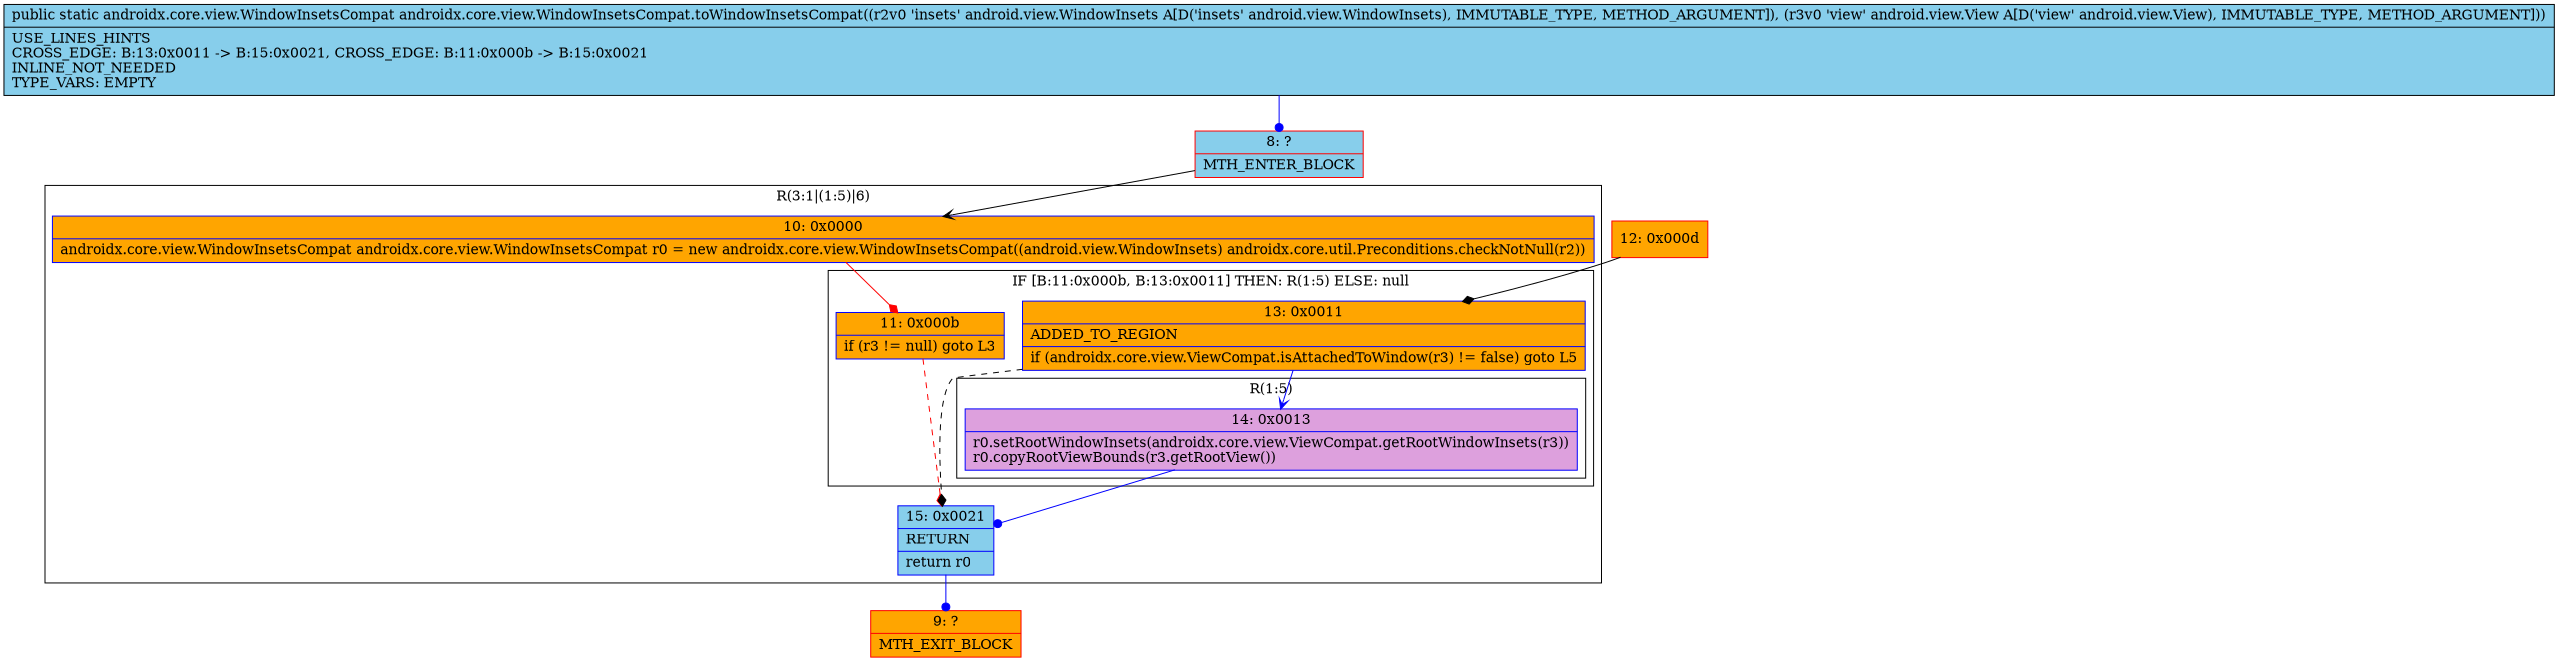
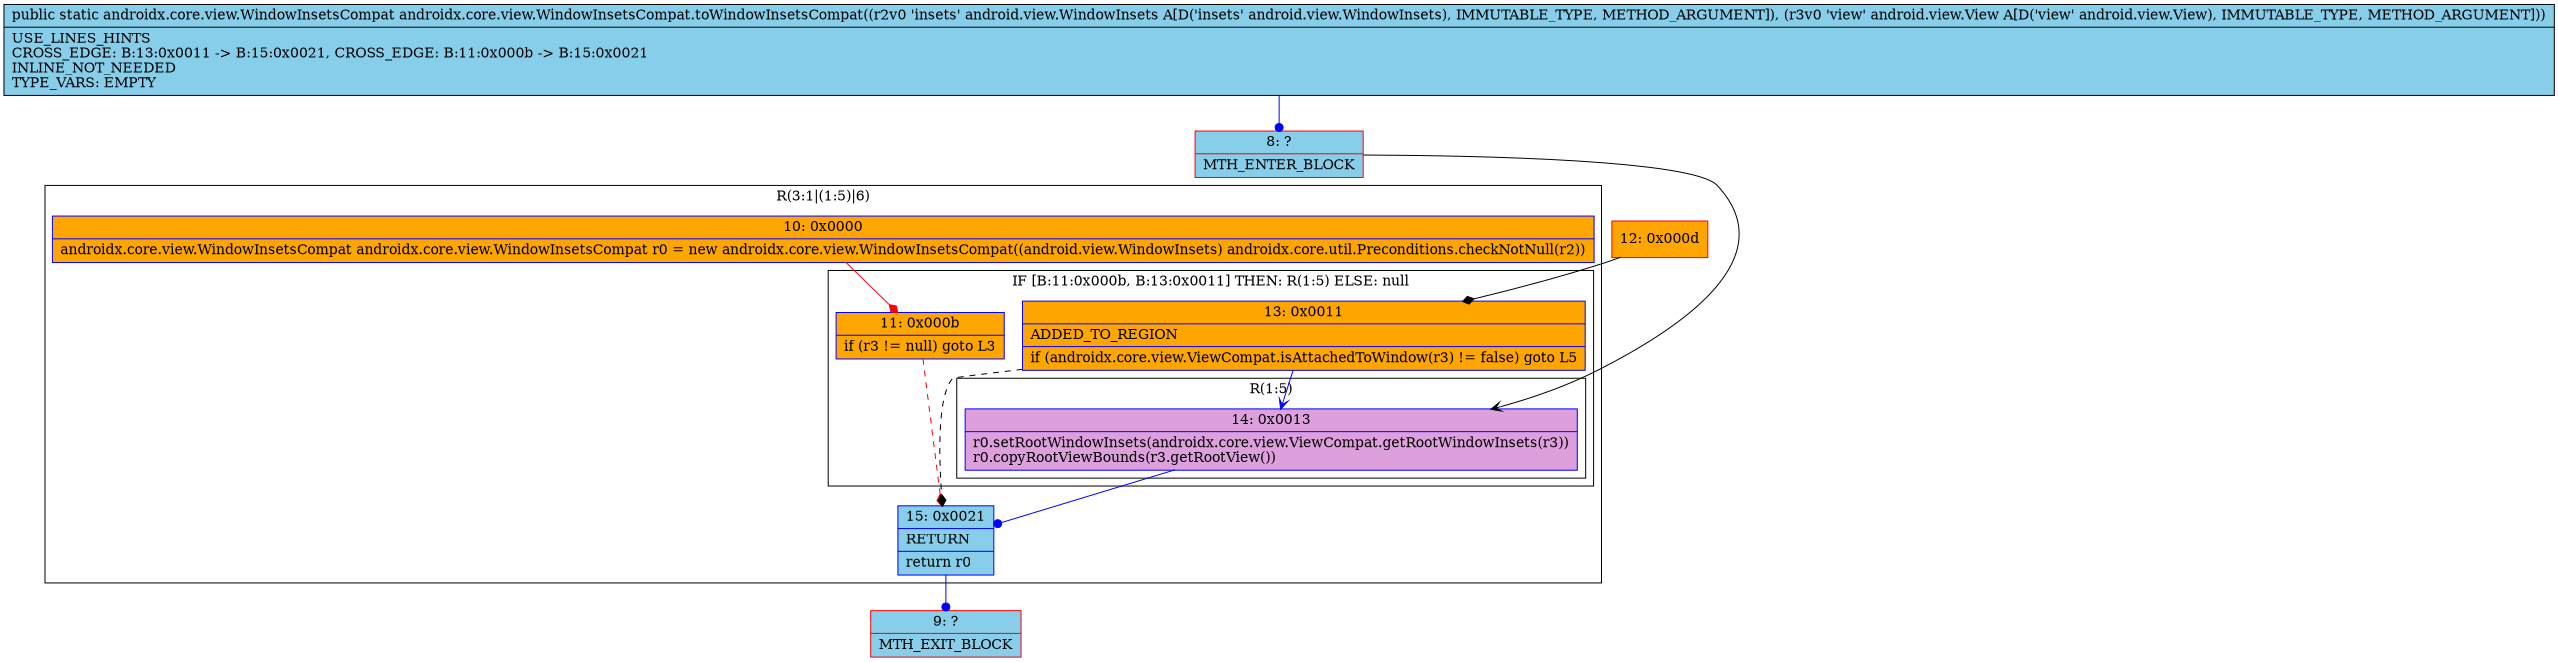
edge "8: ?" -> "10: 0x0000": now "8: ?" -> "14: 0x0013"
node "9: ?": fillcolor orange -> skyblue
